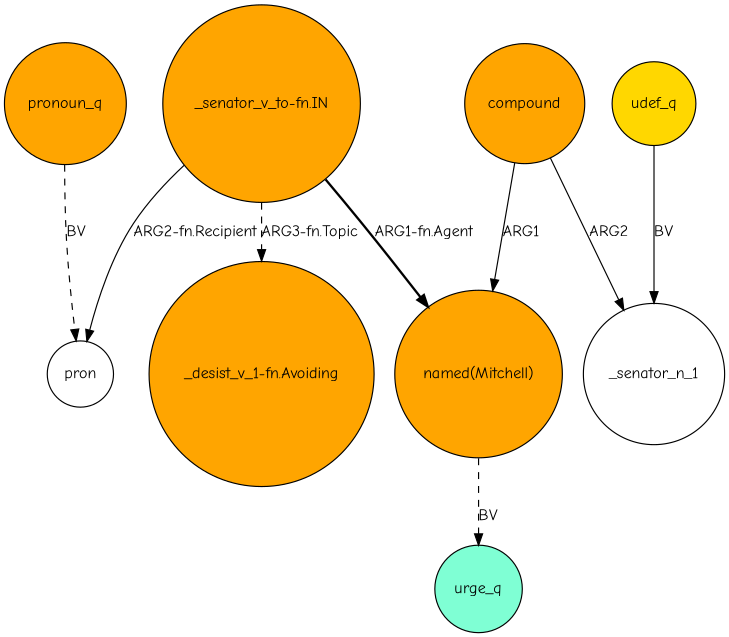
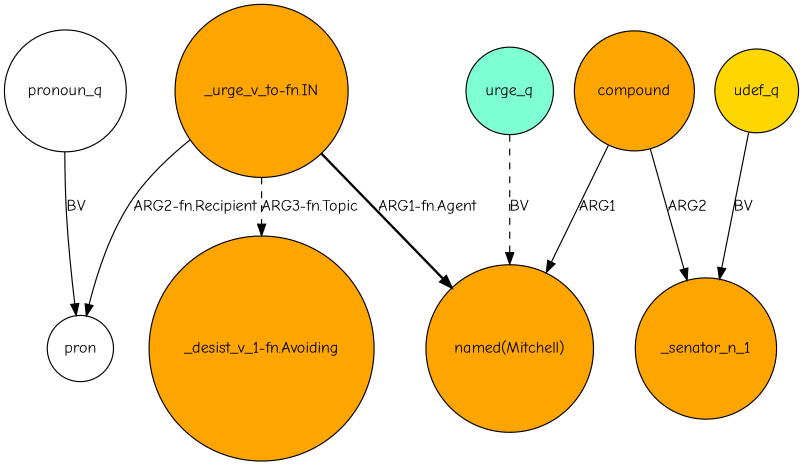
node "pronoun_q": fillcolor orange -> white
node "_senator_v_to-fn.IN": label "_senator_v_to-fn.IN" -> "_urge_v_to-fn.IN"
edge "pronoun_q" -> "pron": style dashed -> solid
node "_senator_n_1": fillcolor white -> orange
edge "named(Mitchell)" -> "urge_q": reversed
